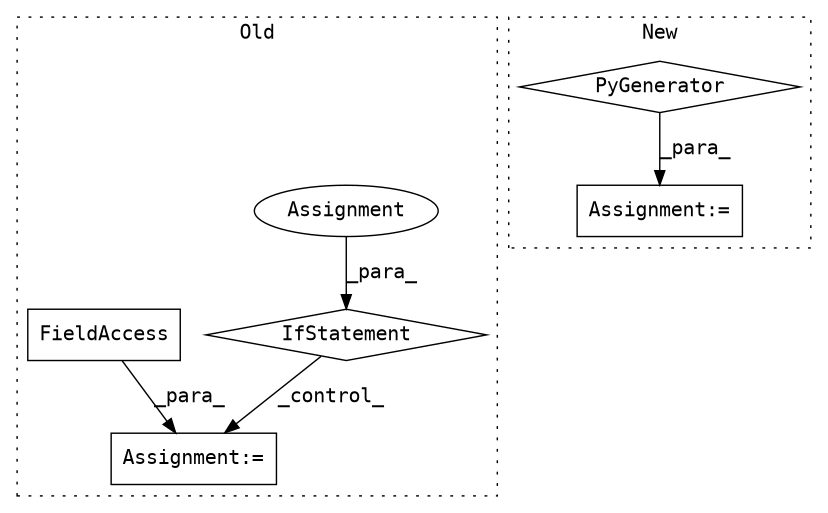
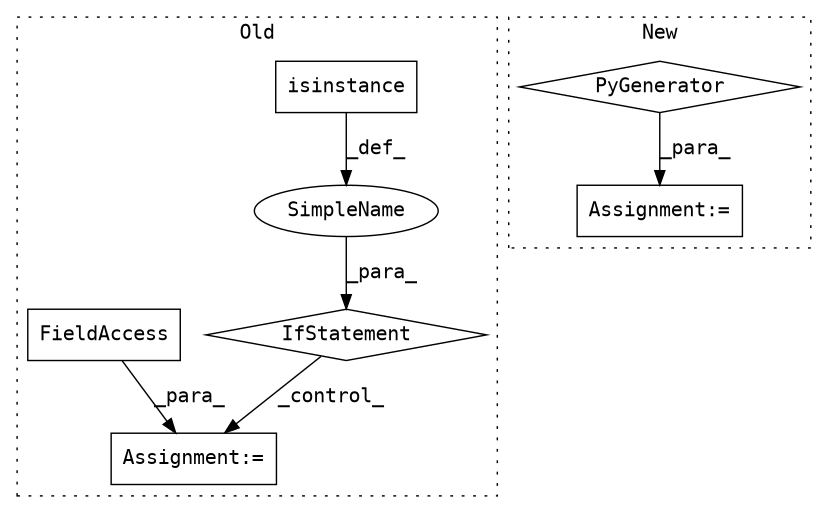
node "isinstance": added
node "Assignment": label "Assignment" -> "SimpleName"
